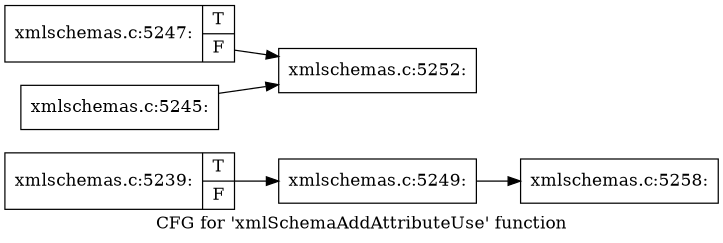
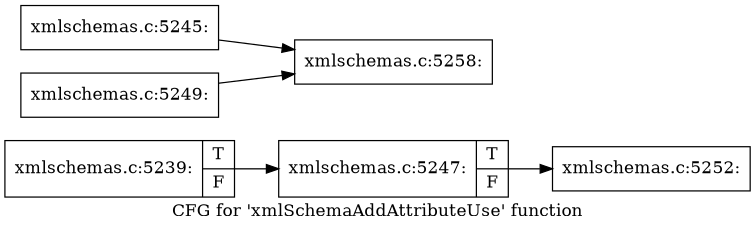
edge "xmlschemas.c:5245:" -> "xmlschemas.c:5252:": now "xmlschemas.c:5245:" -> "xmlschemas.c:5258:"
edge "xmlschemas.c:5239:" -> "xmlschemas.c:5249:": now "xmlschemas.c:5239:" -> "xmlschemas.c:5247:"
